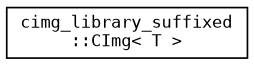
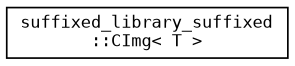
node "cimg_library_suffixed ::CImg< T >": label "cimg_library_suffixed ::CImg< T >" -> "suffixed_library_suffixed ::CImg< T >"
